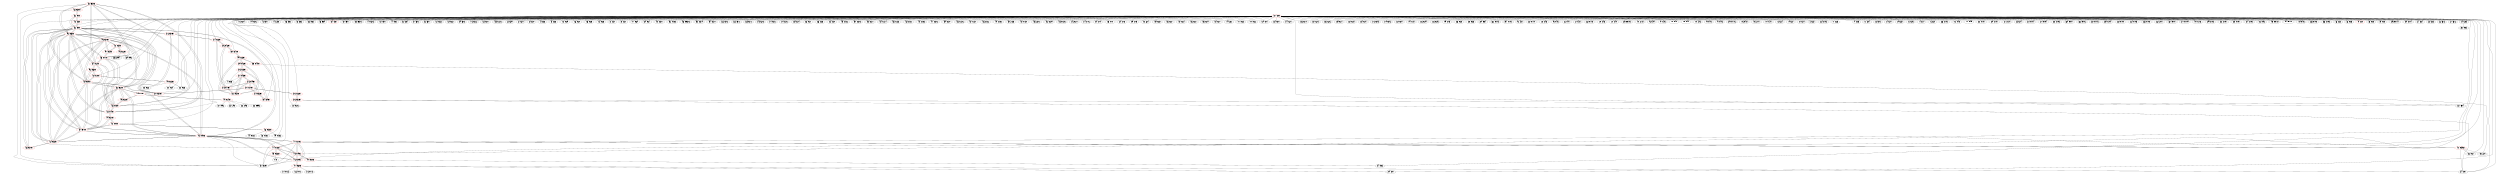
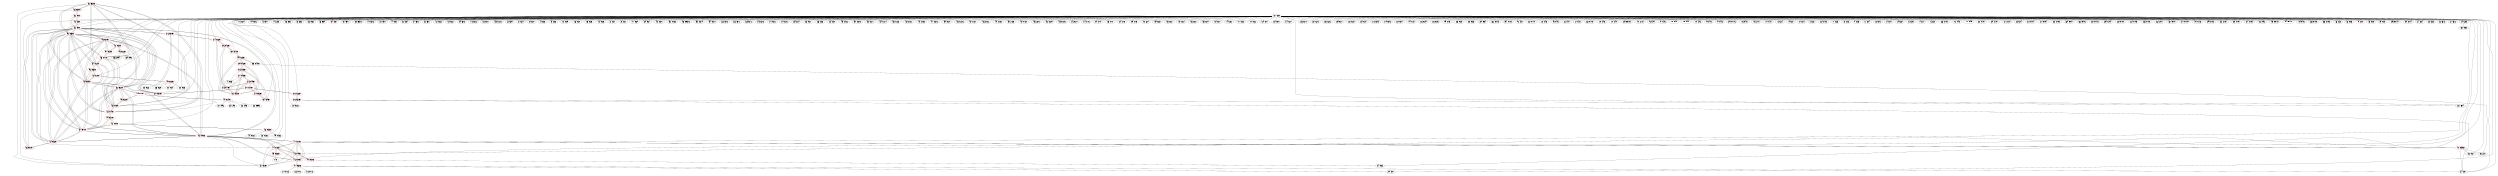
node "(15) C218": added
node "(285) R820": added
